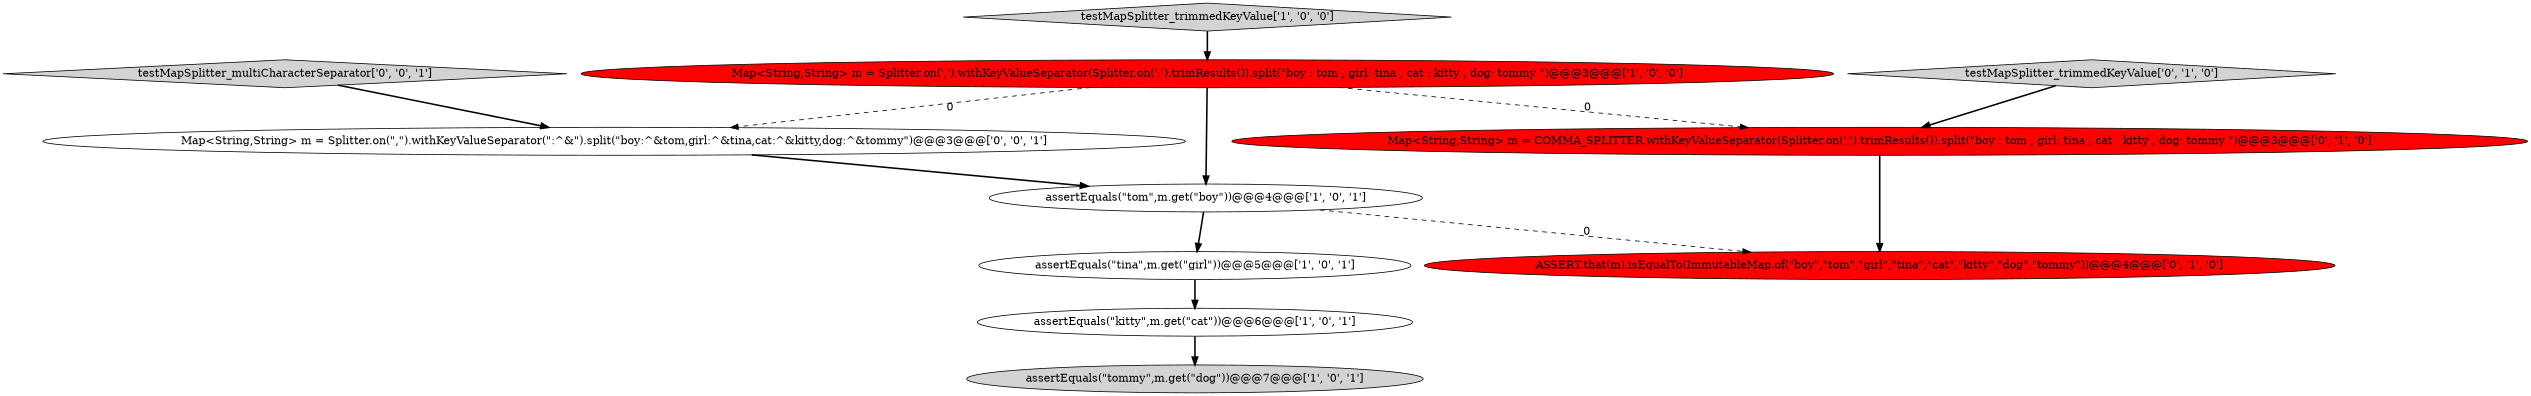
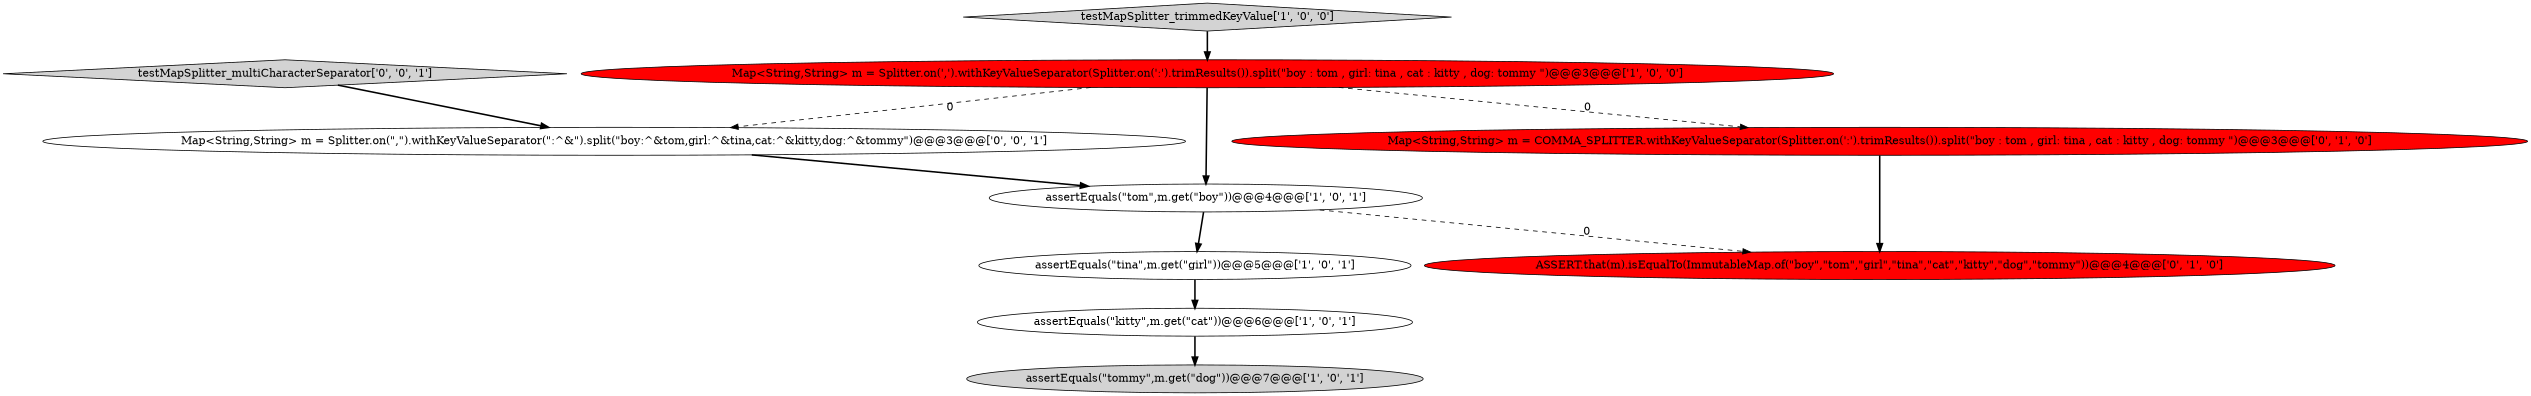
node "testMapSplitter_trimmedKeyValue['0', '1', '0']": removed
